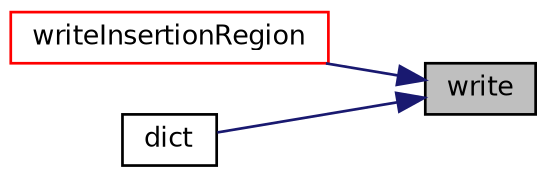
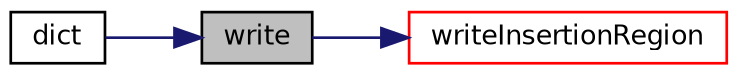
edge "writeInsertionRegion" -> "write": reversed
